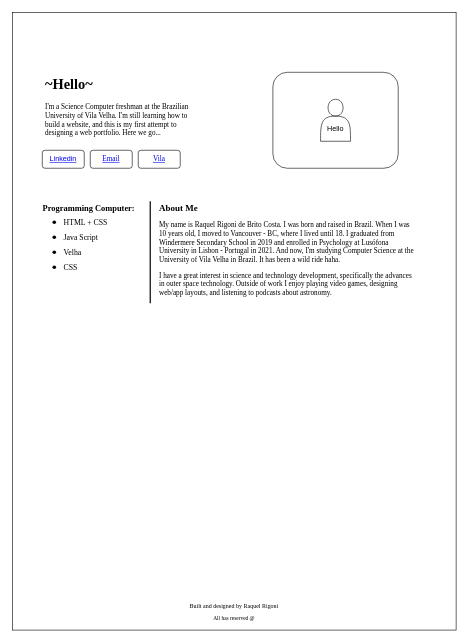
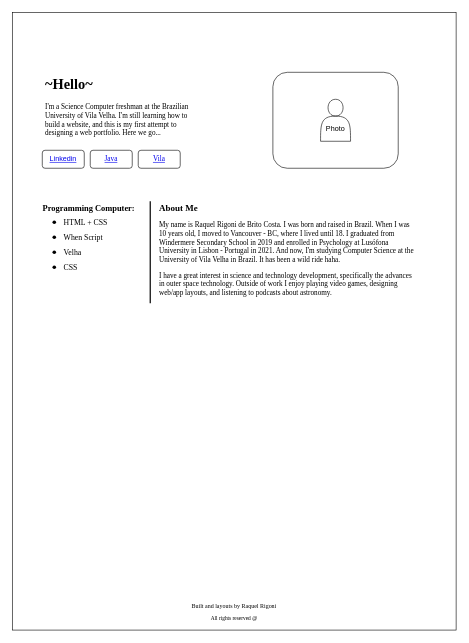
node "Hello": label "Hello" -> "Photo"
node "Email": label "Email" -> "Java"
node "Java Script": label "Java Script" -> "When Script"
node "Built and designed by Raquel Rigoni": label "Built and designed by Raquel Rigoni" -> "Built and layouts by Raquel Rigoni"
node "All has reserved @": label "All has reserved @" -> "All rights reserved @"
